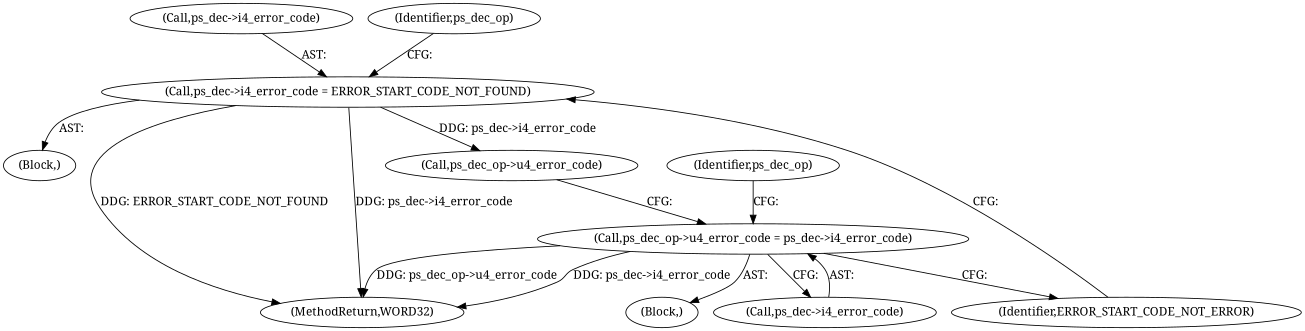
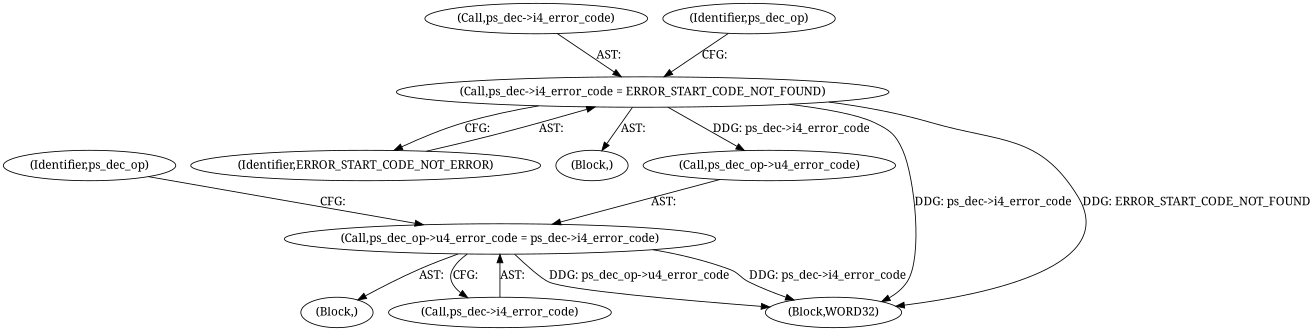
edge "(Call,ps_dec_op->u4_error_code)" -> "(Call,ps_dec_op->u4_error_code = ps_dec->i4_error_code)": label "CFG: " -> "AST: "
edge "(Identifier,ERROR_START_CODE_NOT_ERROR)" -> "(Call,ps_dec->i4_error_code = ERROR_START_CODE_NOT_FOUND)": label "CFG: " -> "AST: "
edge "(Call,ps_dec_op->u4_error_code = ps_dec->i4_error_code)" -> "(Identifier,ERROR_START_CODE_NOT_ERROR)": now "(Call,ps_dec->i4_error_code = ERROR_START_CODE_NOT_FOUND)" -> "(Identifier,ERROR_START_CODE_NOT_ERROR)"
node "(MethodReturn,WORD32)": label "(MethodReturn,WORD32)" -> "(Block,WORD32)"
